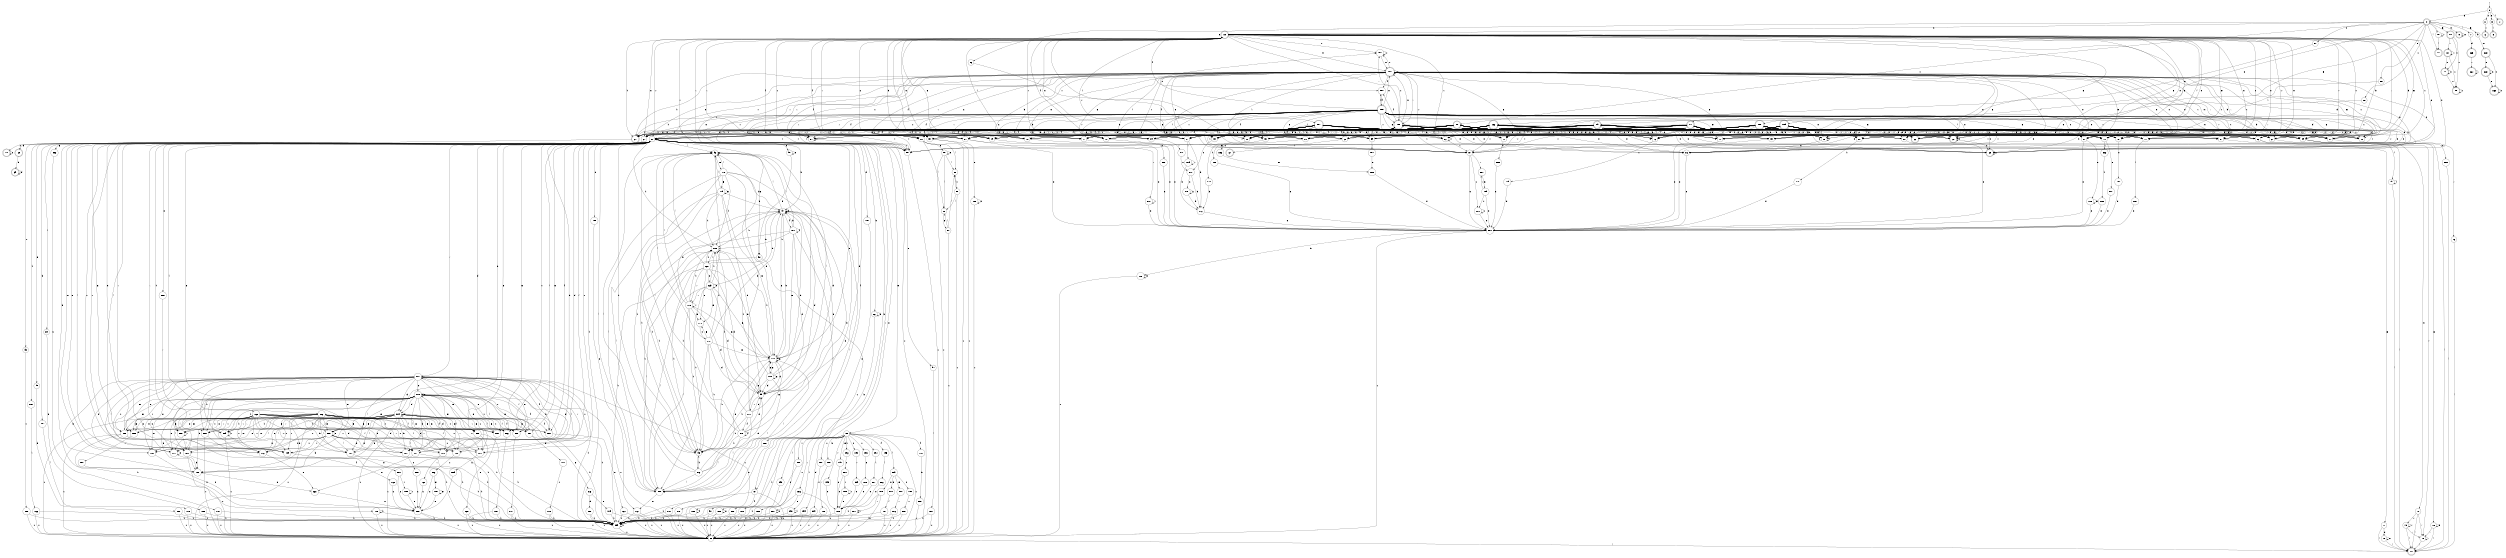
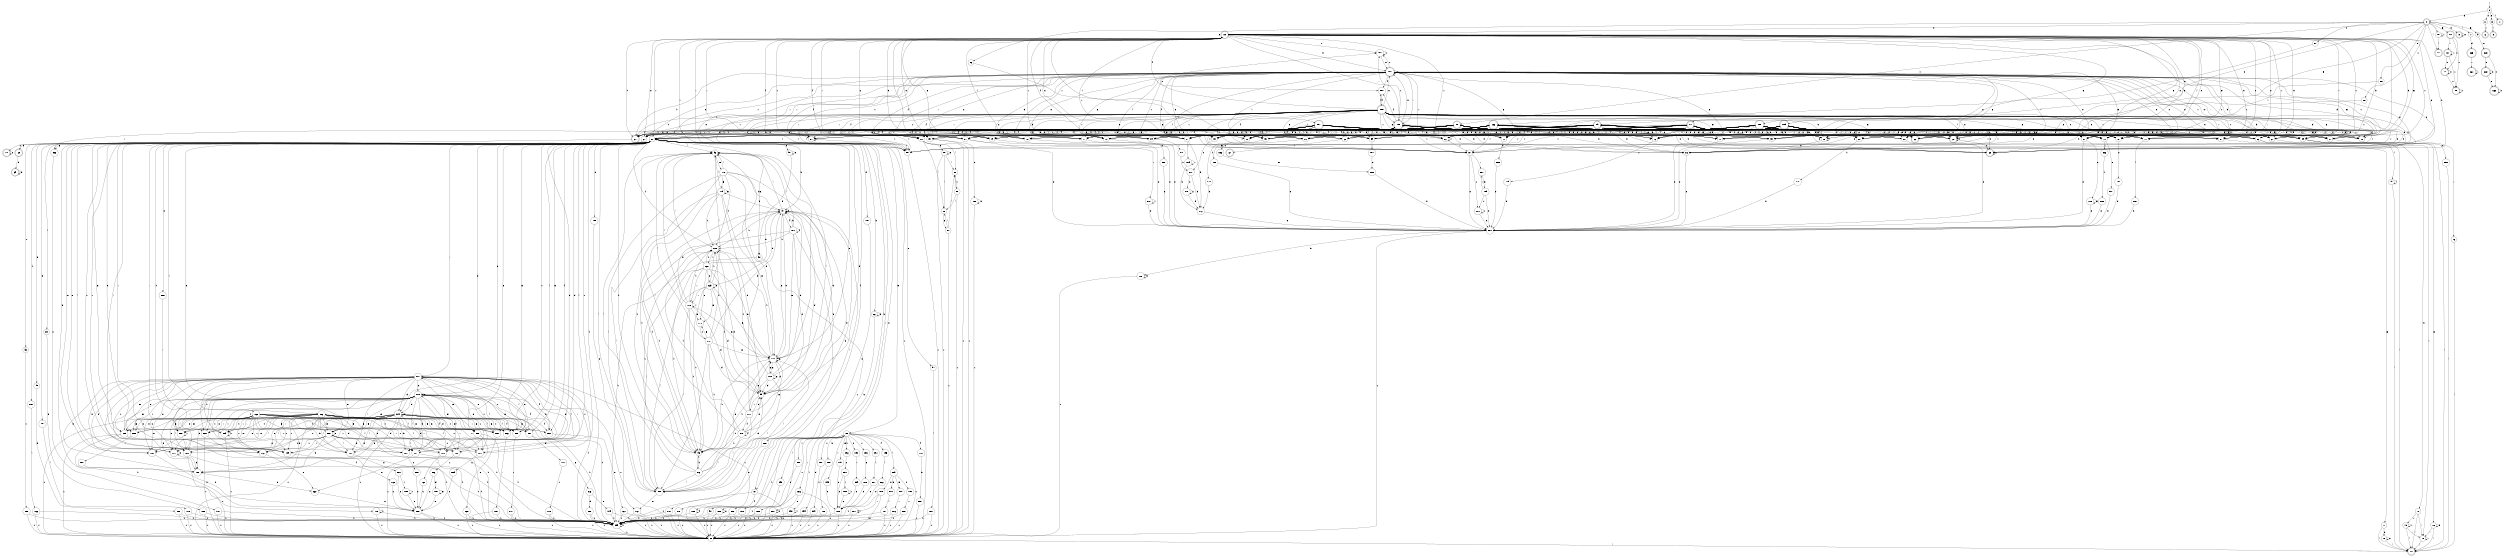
edge "257" -> "54": now "257" -> "136"
edge "107" -> "123": added, label "m"
